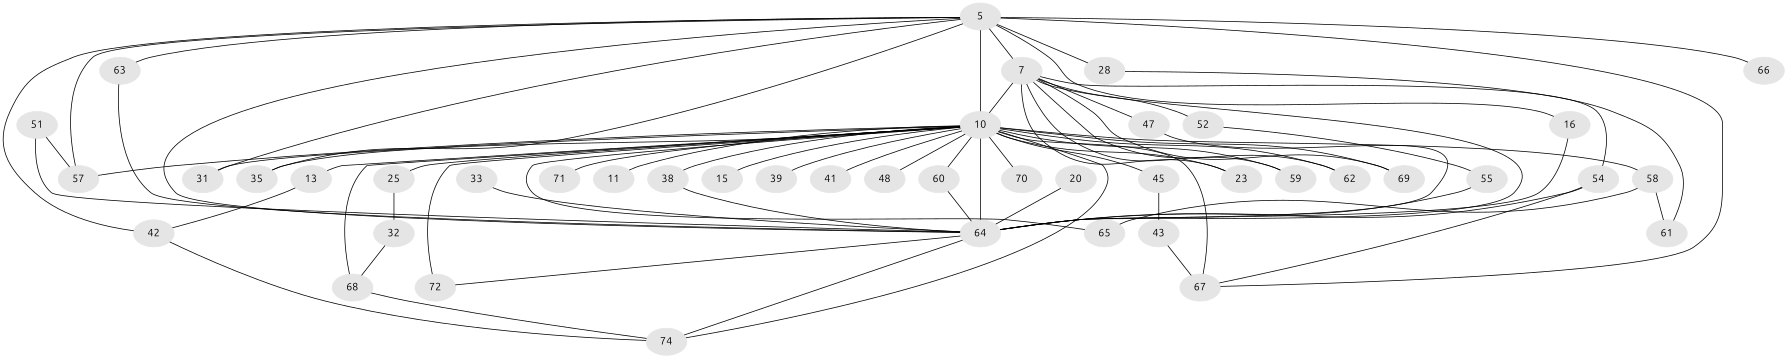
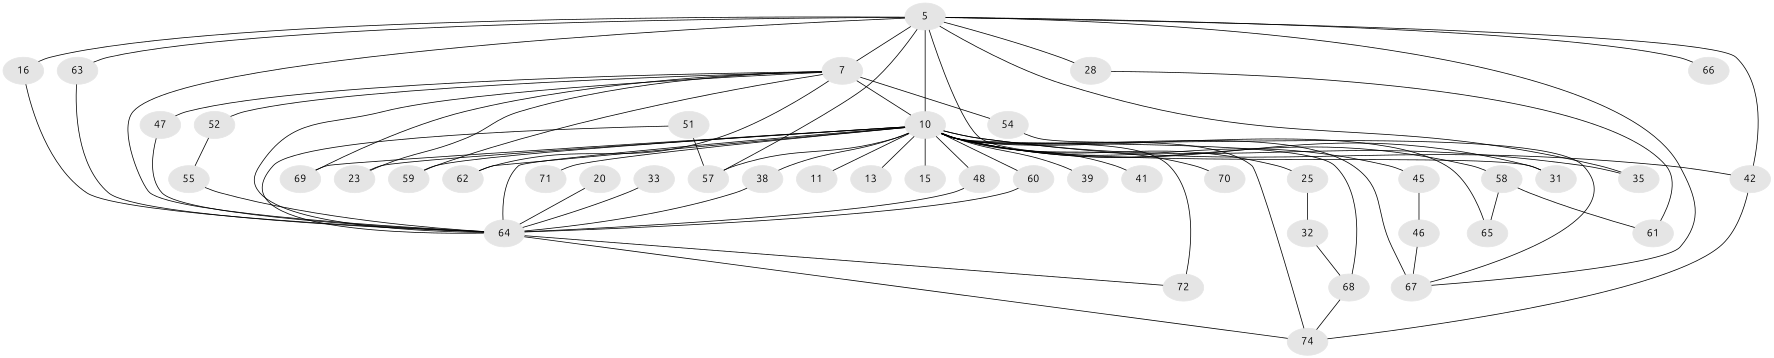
edge "13" -- "42": now "10" -- "42"
edge "54" -- "64": now "48" -- "64"
node "43": label "43" -> "46"
